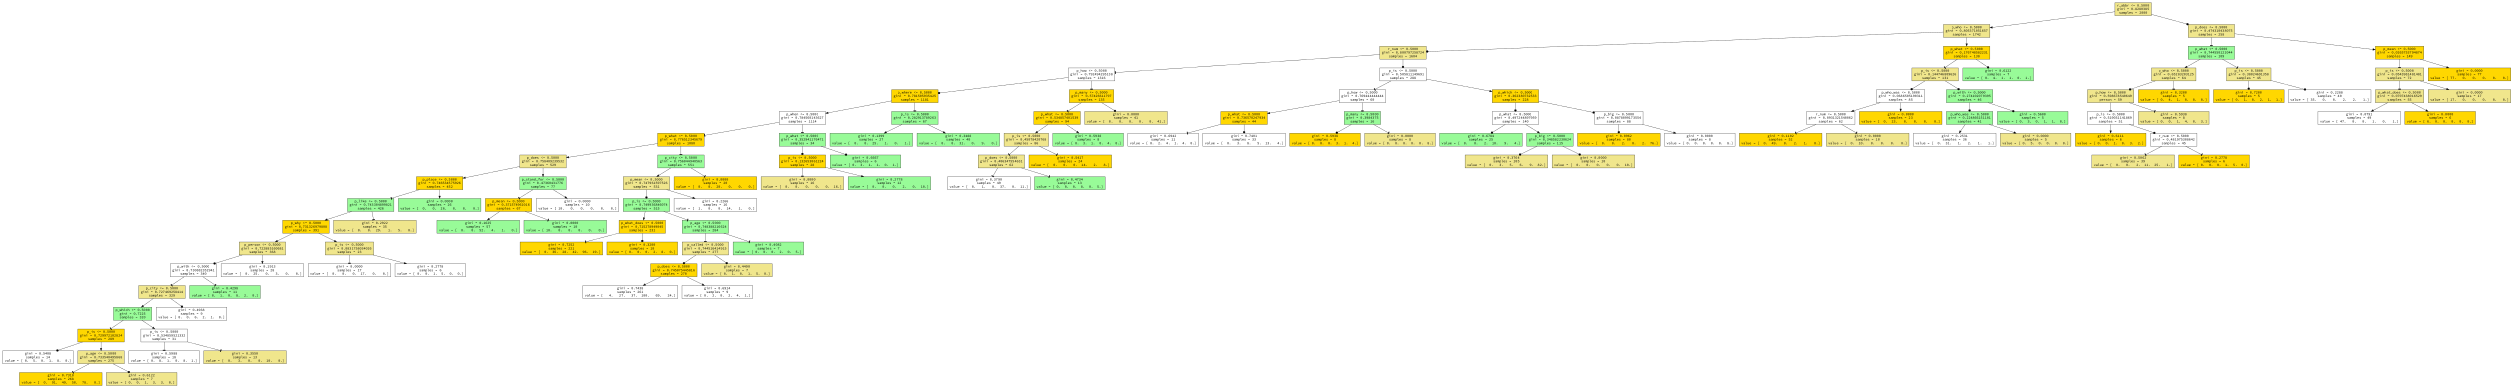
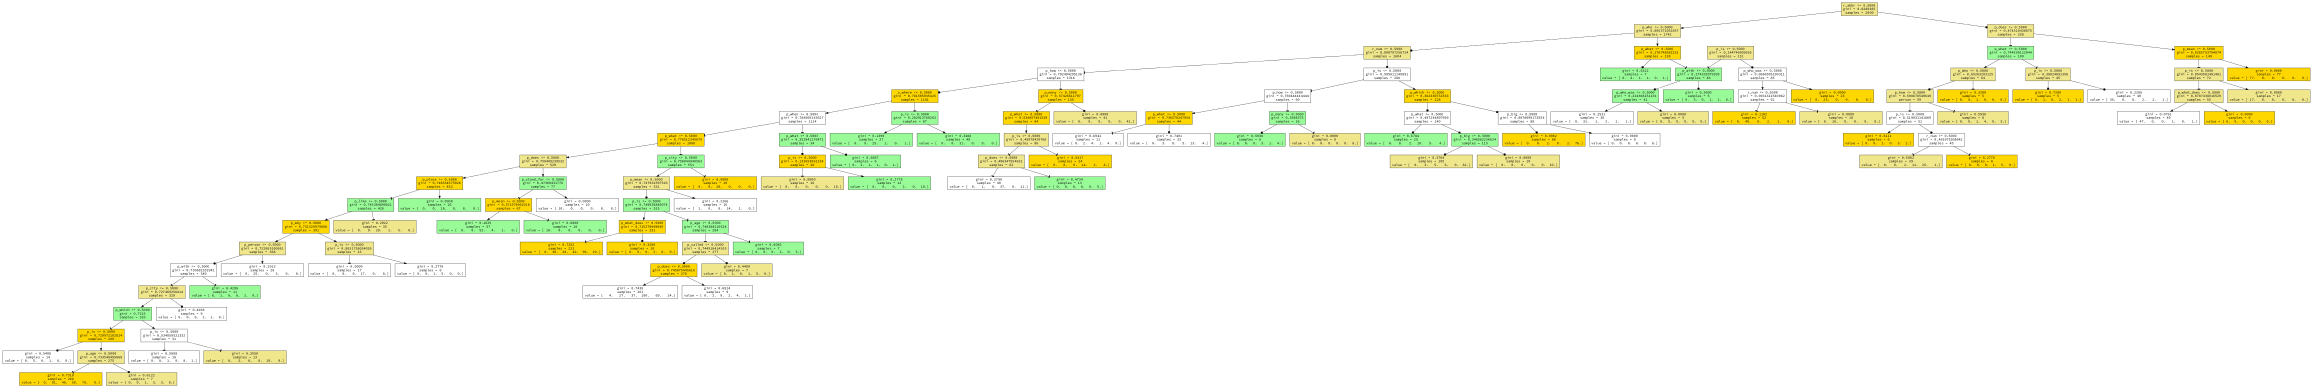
edge "p_what <= 0.5000 gini = 0.176748582231 samples = 138" -> "p_is <= 0.5000 gini = 0.144746809626 samples = 131": now "p_what <= 0.5000 gini = 0.176748582231 samples = 138" -> "p_with <= 0.5000 gini = 0.274102079395 samples = 46"
edge "p_is <= 0.5000 gini = 0.144746809626 samples = 131" -> "p_with <= 0.5000 gini = 0.274102079395 samples = 46": arrowhead dot -> tee
node "gini = 0.5938 samples = 8 value = [ 0.  3.  1.  0.  4.  0.]": removed
node "gini = 0.5938 samples = 8 value = [ 0.  0.  0.  3.  1.  4.]": fillcolor gold -> palegreen
